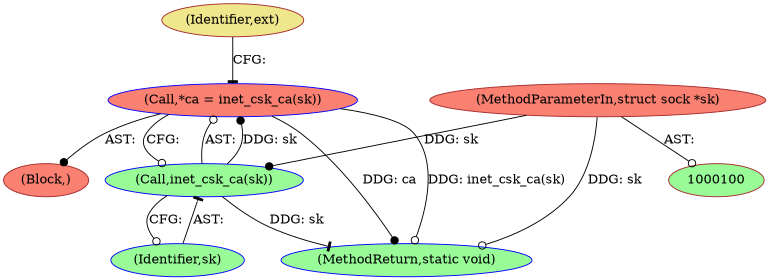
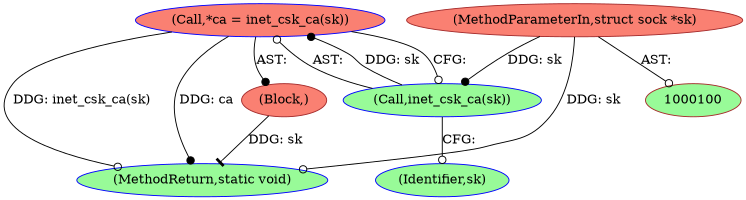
node "(Identifier,ext)": removed
edge "(Identifier,sk)" -> "(Call,inet_csk_ca(sk))": removed, label "AST:"
edge "(Call,inet_csk_ca(sk))" -> "(MethodReturn,static void)": now "(Block,)" -> "(MethodReturn,static void)"
